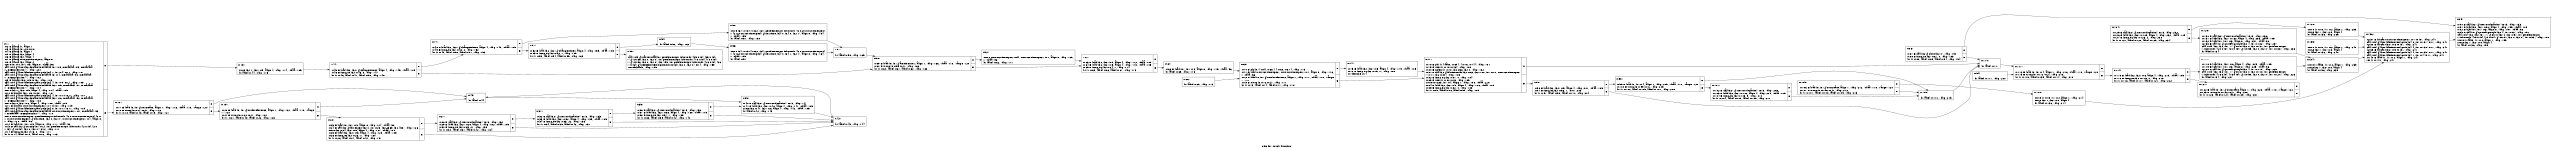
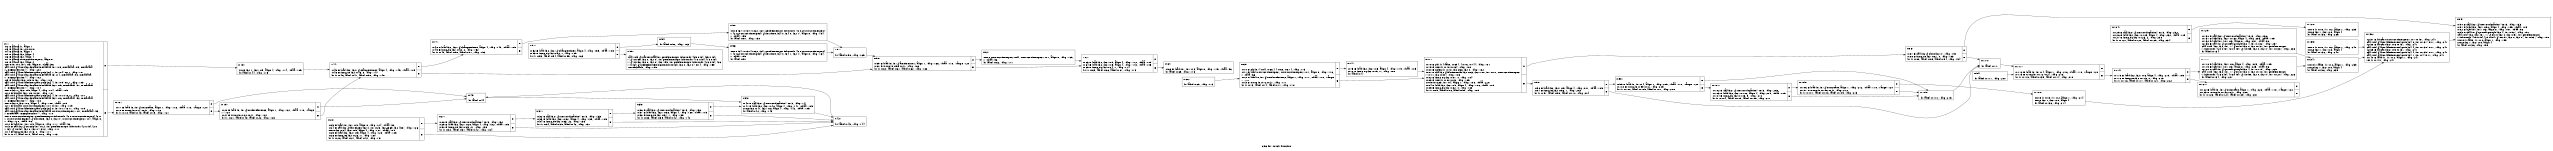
edge "%128:" -> "%136:": removed
edge "%124:" -> "%129:": removed
edge "%47:" -> "%51:": removed
edge "%77:" -> "%110:": now "%77:" -> "%86:"
edge "%67:" -> "%69:": removed
node "%74:": text "br lifetime %77" -> "br label %77"
edge "%101:" -> "%105:": added
node "%95:": text "%97 = icmp eq i32 %96, 1, !now !203" -> "%97 = icmp eq i32 %96, 1, !dbg !203"
edge "%19:" -> "%22:": now "%19:" -> "%44:"
